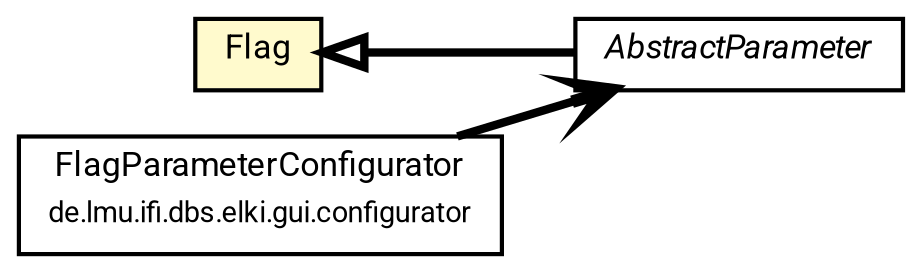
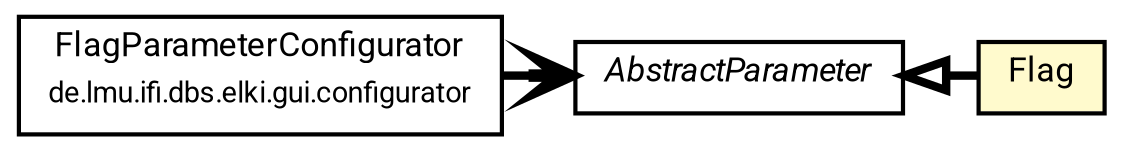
edge "AbstractParameter" -> "Flag": reversed
